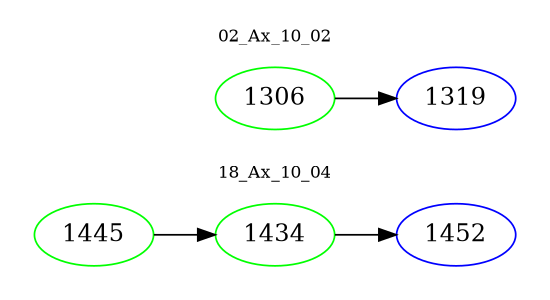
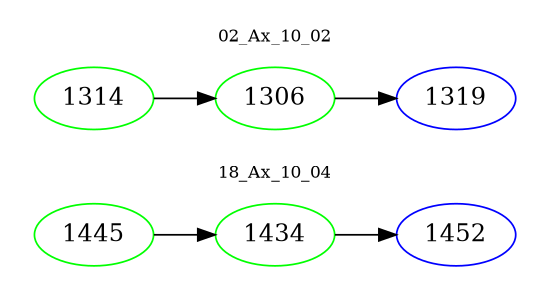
node "1314": added
